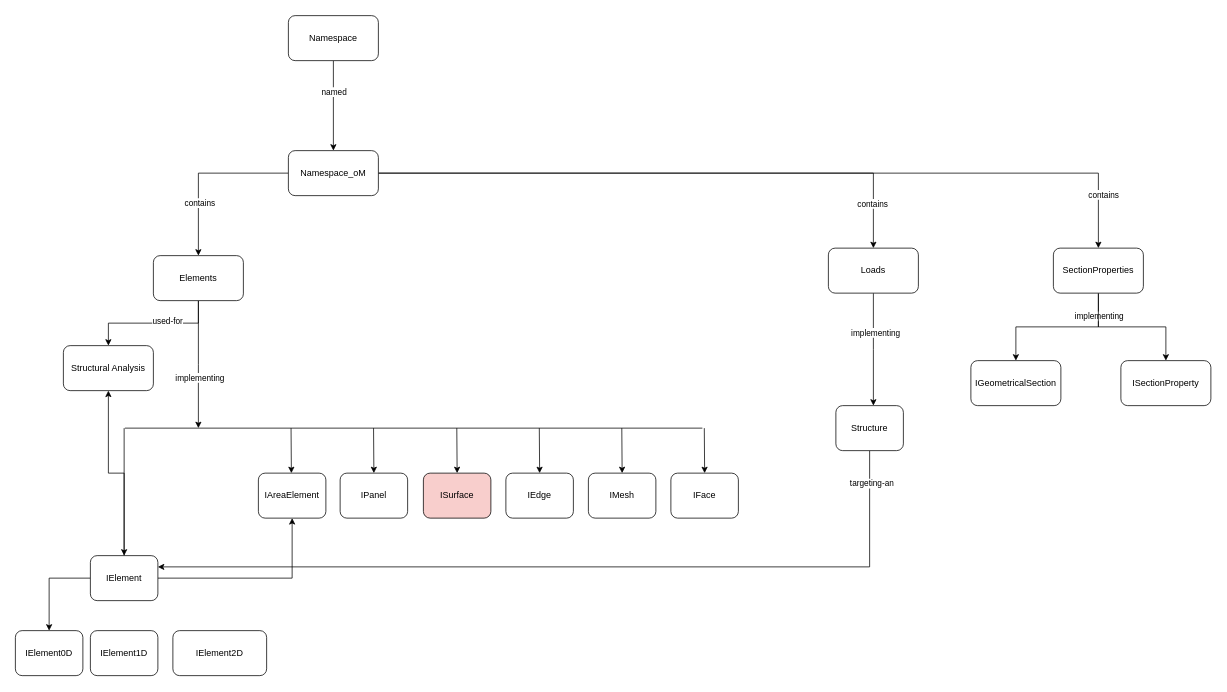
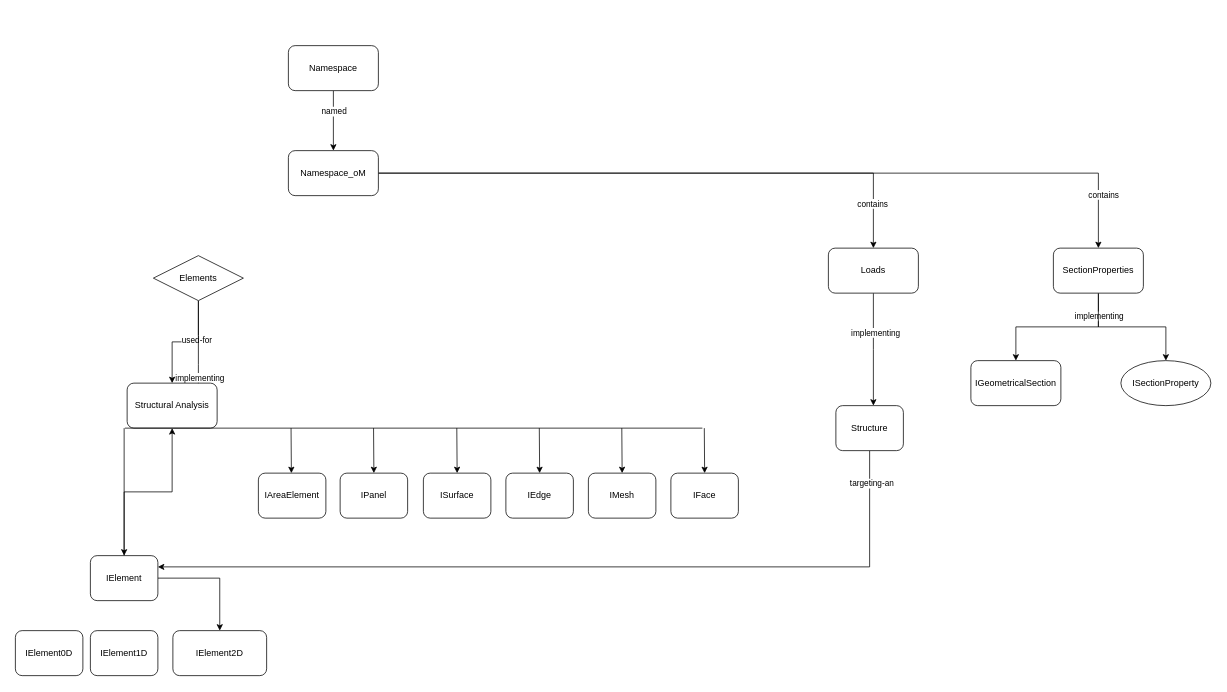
node "Namespace": moved (333, 38) -> (333, 68)
edge "Namespace_oM" -> "Elements": removed, label "contains"
node "Elements": shape rounded rectangle -> diamond
node "Structural Analysis": moved (108, 368) -> (172, 405)
node "ISectionProperty": shape rounded rectangle -> ellipse
node "ISurface": fillcolor #f8cecc -> #ffffff
edge "IElement" -> "IElement0D": removed
edge "IElement" -> "IAreaElement": now "IElement" -> "IElement2D"
